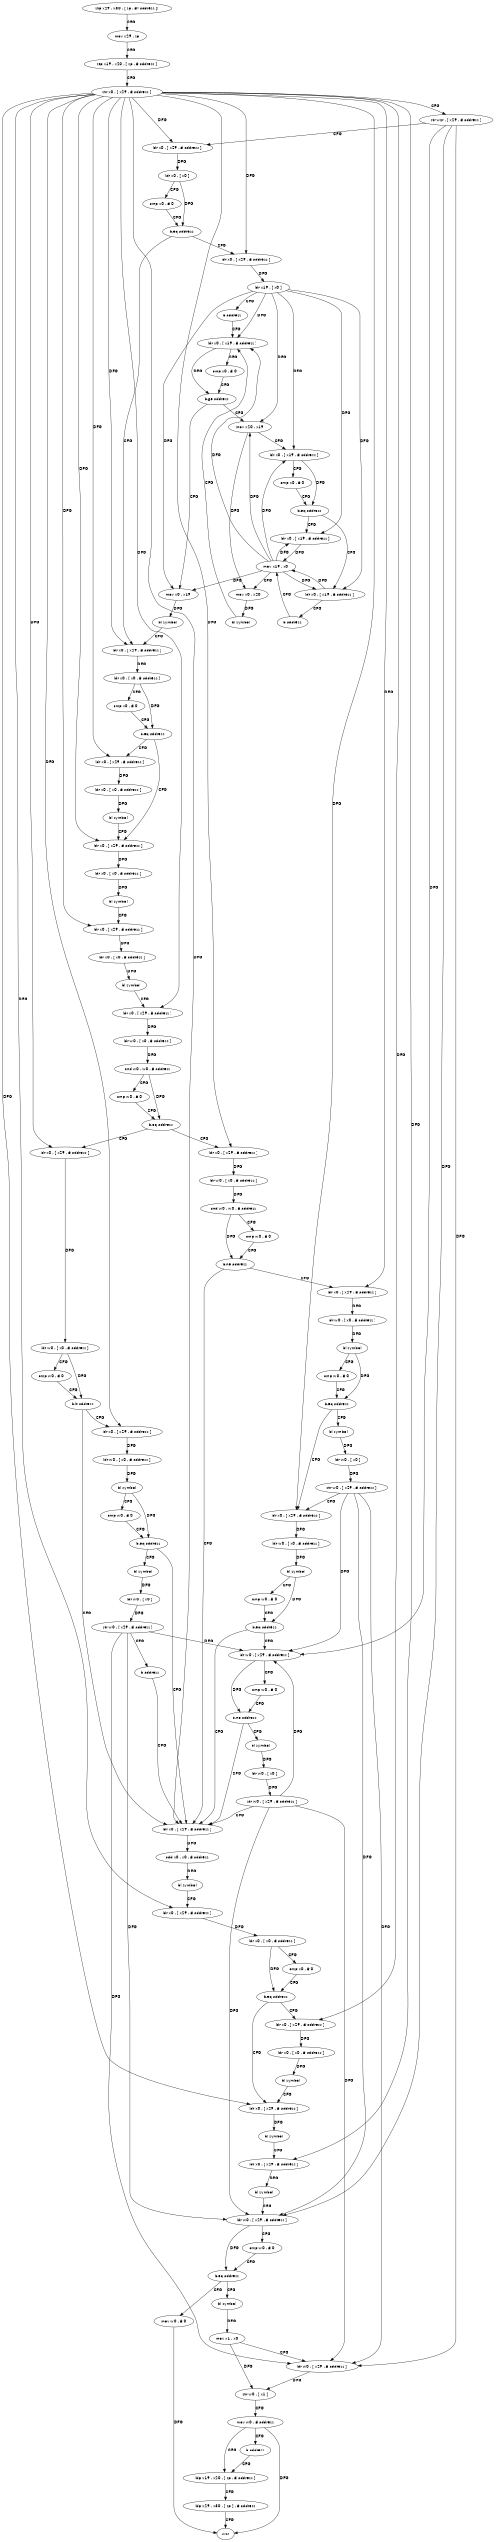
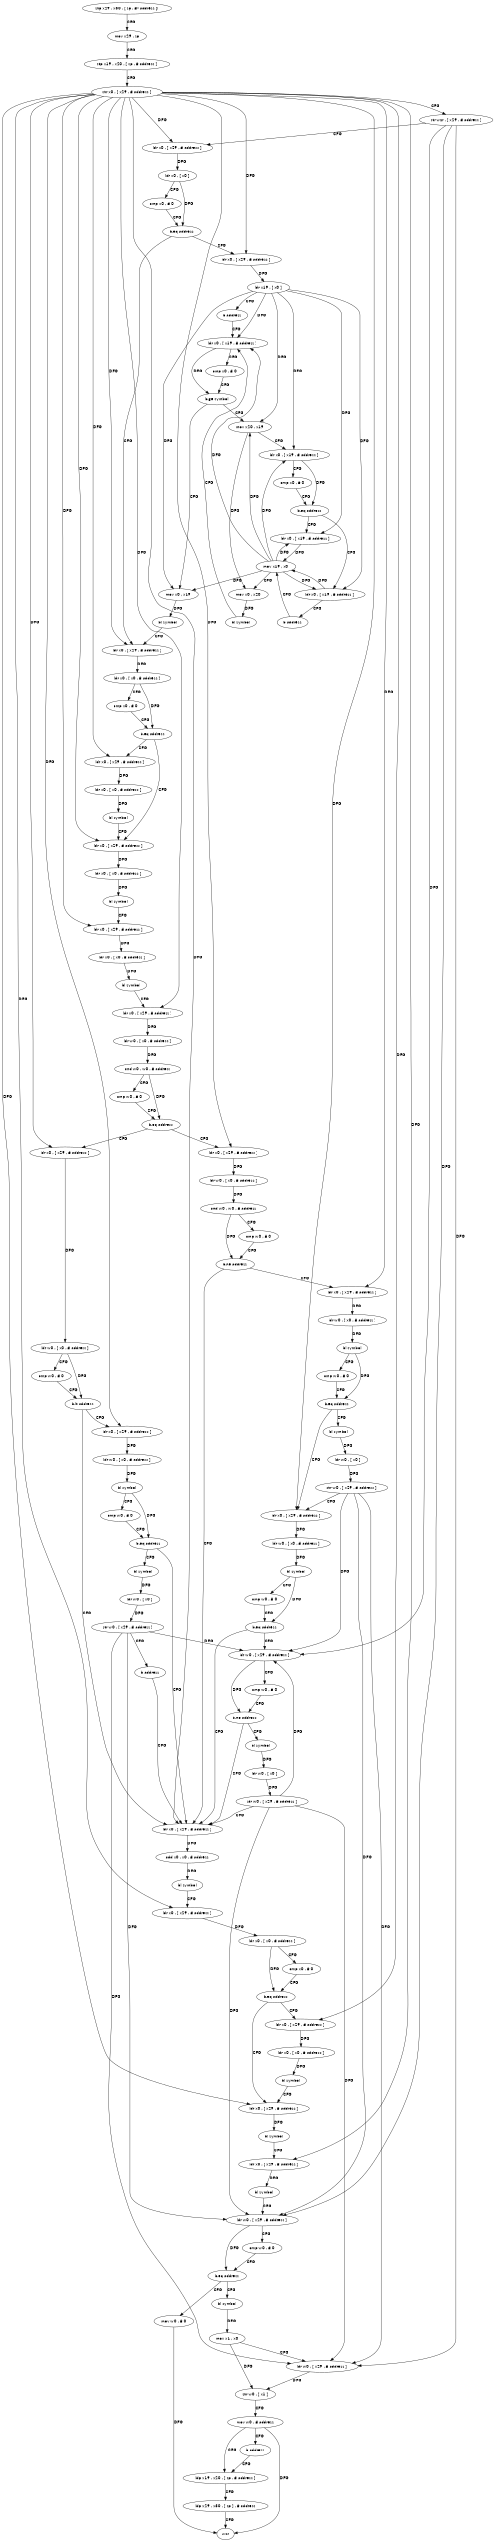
node "b.ge address": label "b.ge address" -> "b.ge symbol"
